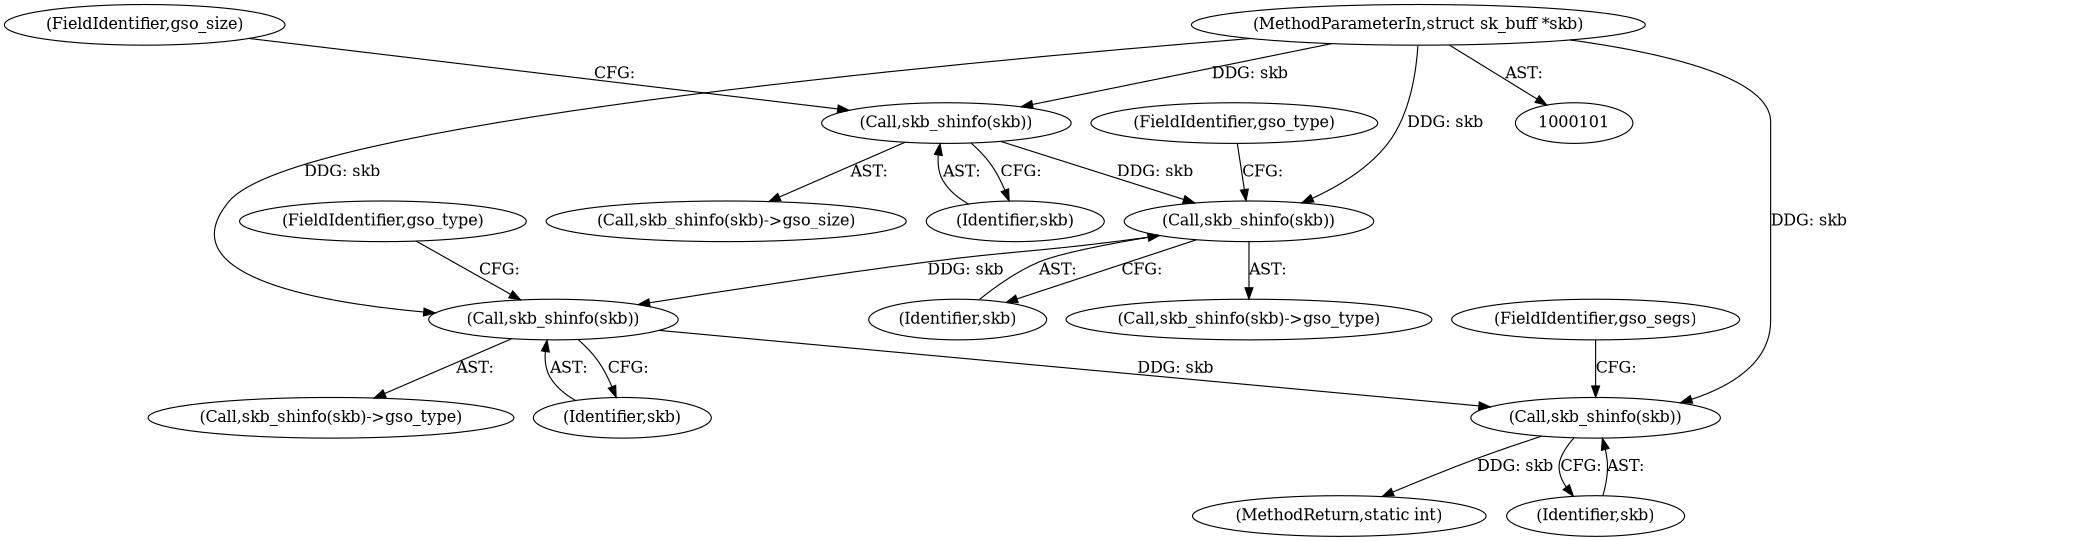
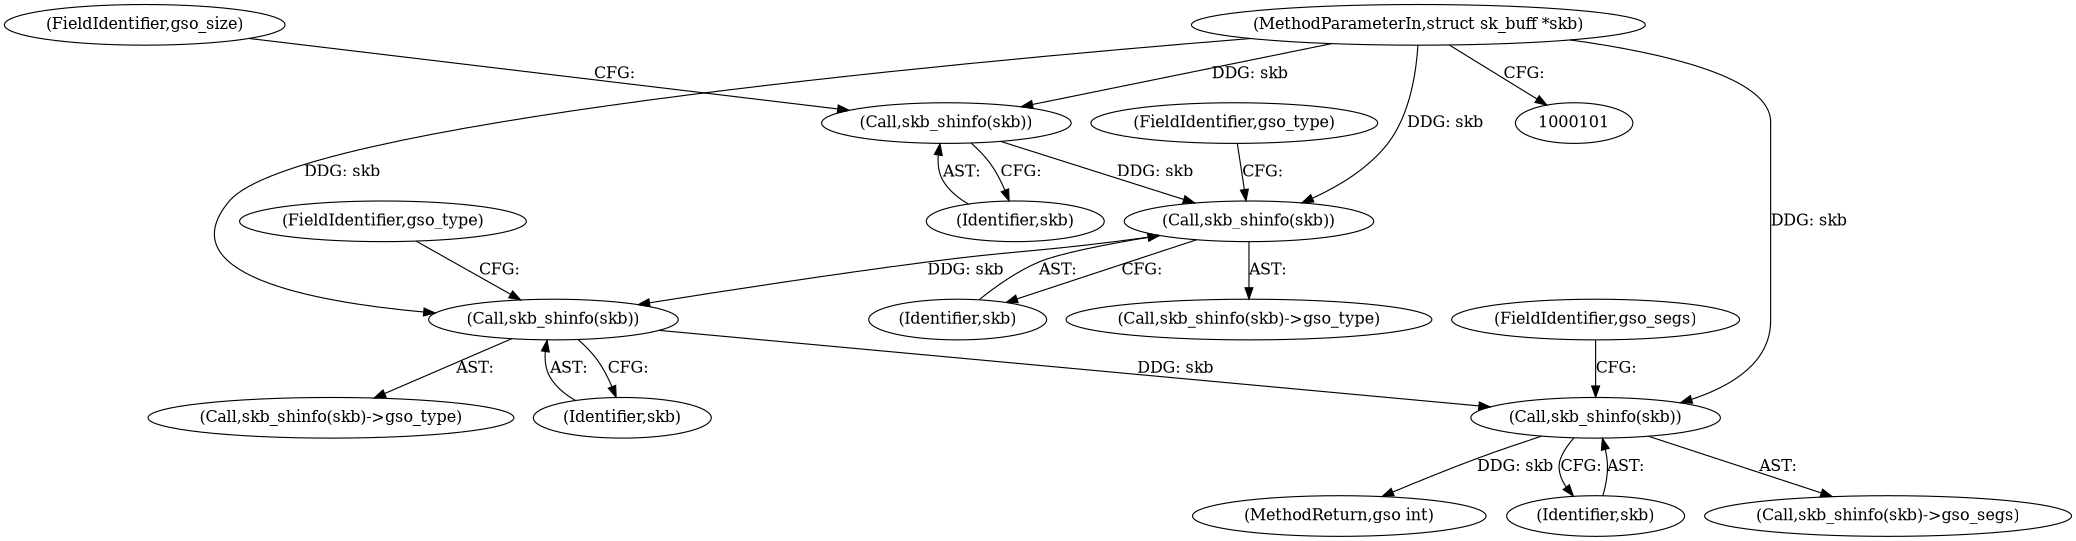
edge "(MethodParameterIn,struct sk_buff *skb)" -> "1000101": label "AST: " -> "CFG: "
node "(Call,skb_shinfo(skb)->gso_size)": removed
node "(MethodReturn,static int)": label "(MethodReturn,static int)" -> "(MethodReturn,gso int)"
node "(Call,skb_shinfo(skb)->gso_segs)": added
